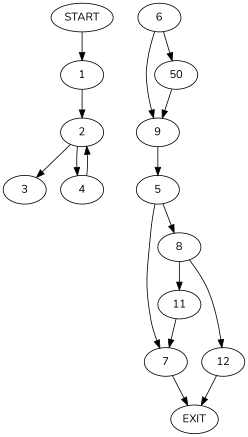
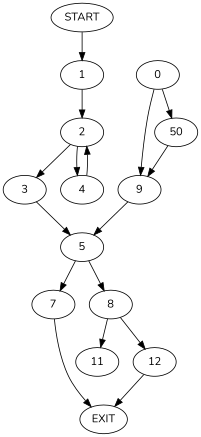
node "6": label "6" -> "0"
edge "3" -> "5": added
edge "11" -> "7": removed
